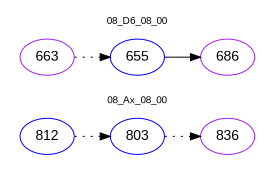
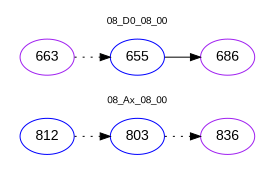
cluster "08_D6_08_00": label "08_D6_08_00" -> "08_D0_08_00"
